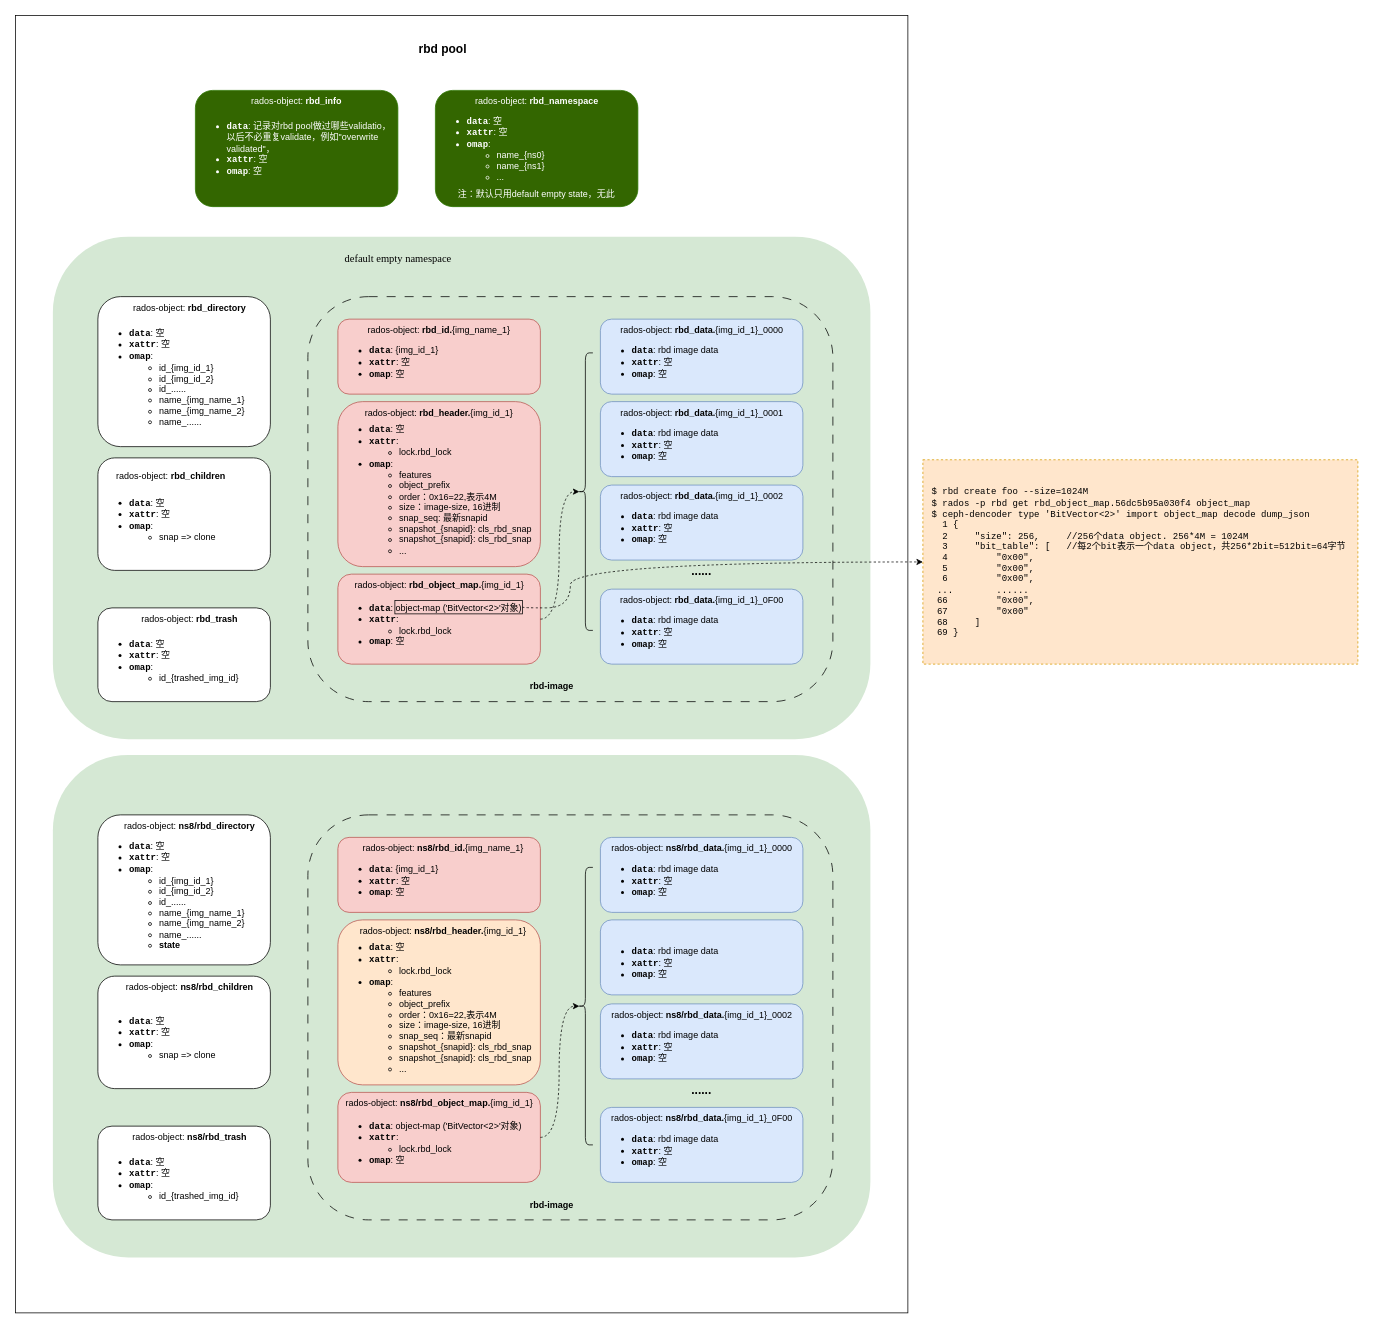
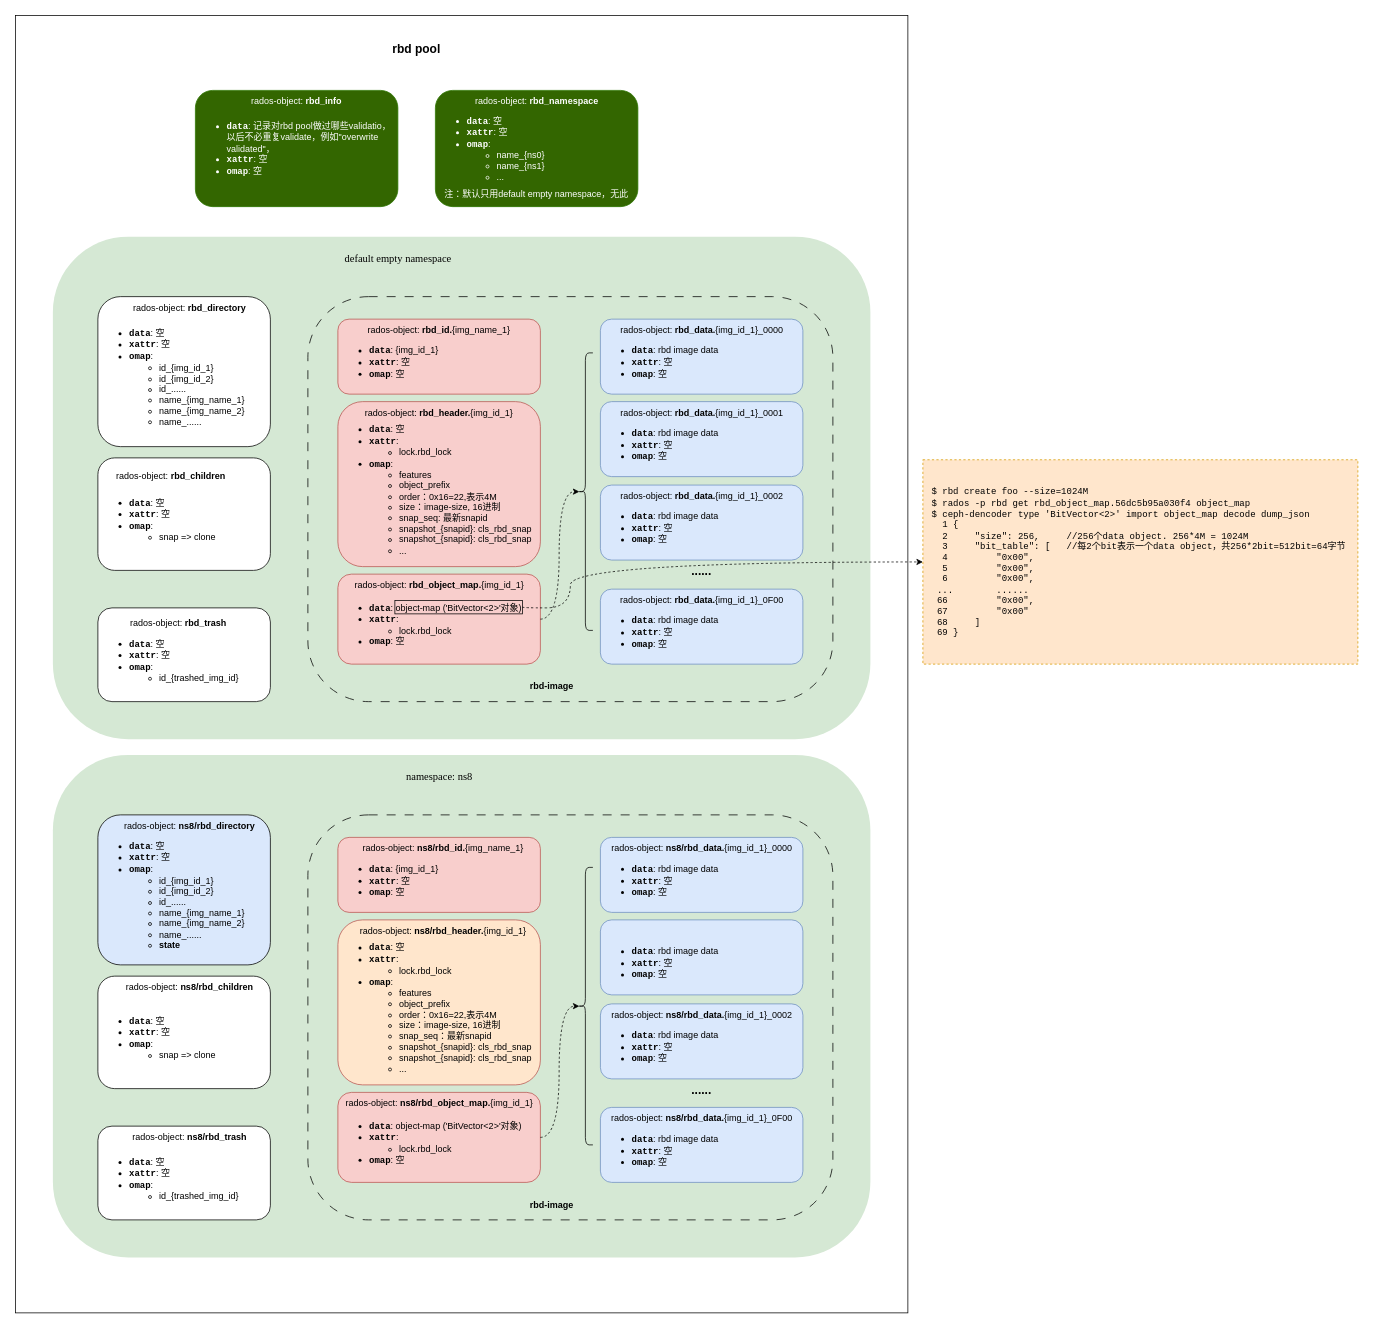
node "rbd pool": moved (443, 49) -> (417, 49)
node "注：默认只用default empty state，无此": label "注：默认只用default empty state，无此" -> "注：默认只用default empty namespace，无此"
node "rados-object: rbd_trash": moved (190, 619) -> (179, 623)
node "namespace: ns8": added
node "data: 空 xattr: 空 omap: id_{img_id_1} id_{img_id_2} id_...... name_{img_name_1} name_{img_name_2} name_...... state": fillcolor #ffffff -> #dae8fc
